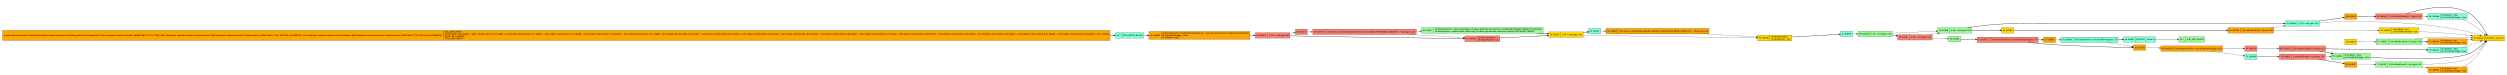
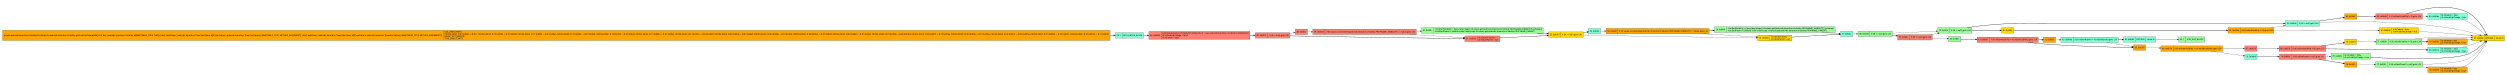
node "55: 0x0041": added
node "46: 0x0000": fillcolor orange -> salmon
edge "68: 0x0078" -> "75: 0x008c": now "68: 0x0078" -> "70: 0x007f"
